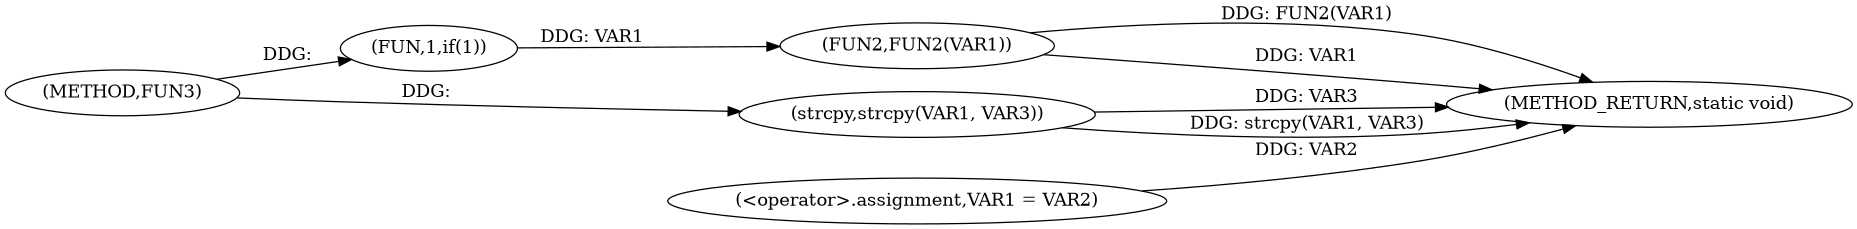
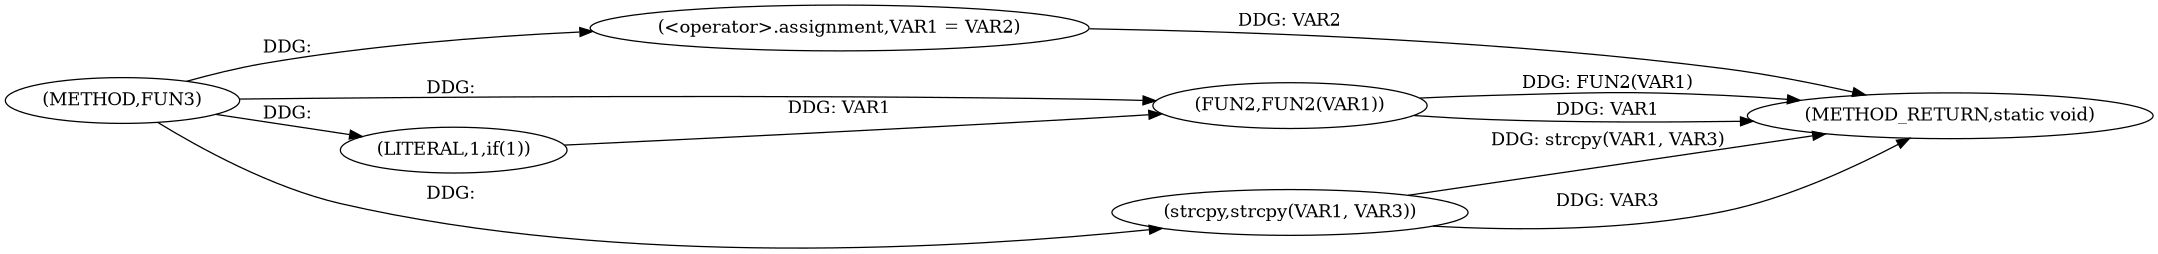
edge "(METHOD,FUN3)" -> "(<operator>.assignment,VAR1 = VAR2)": added, label "DDG:"
node "(FUN,1,if(1))": label "(FUN,1,if(1))" -> "(LITERAL,1,if(1))"
edge "(METHOD,FUN3)" -> "(FUN2,FUN2(VAR1))": added, label "DDG:"
